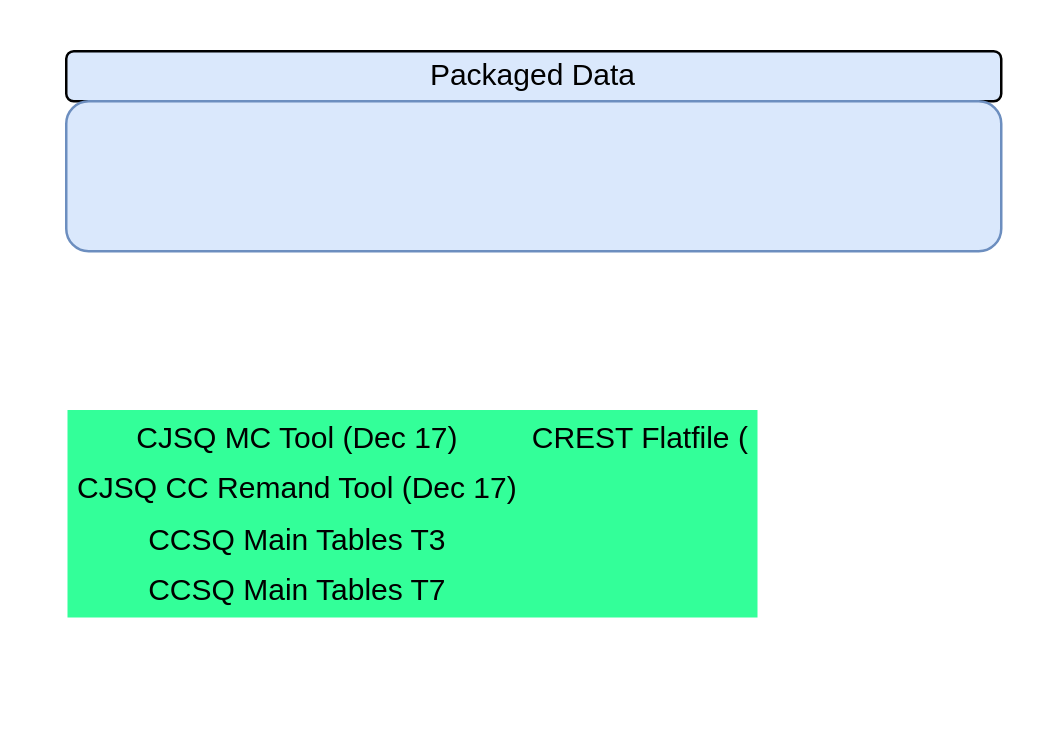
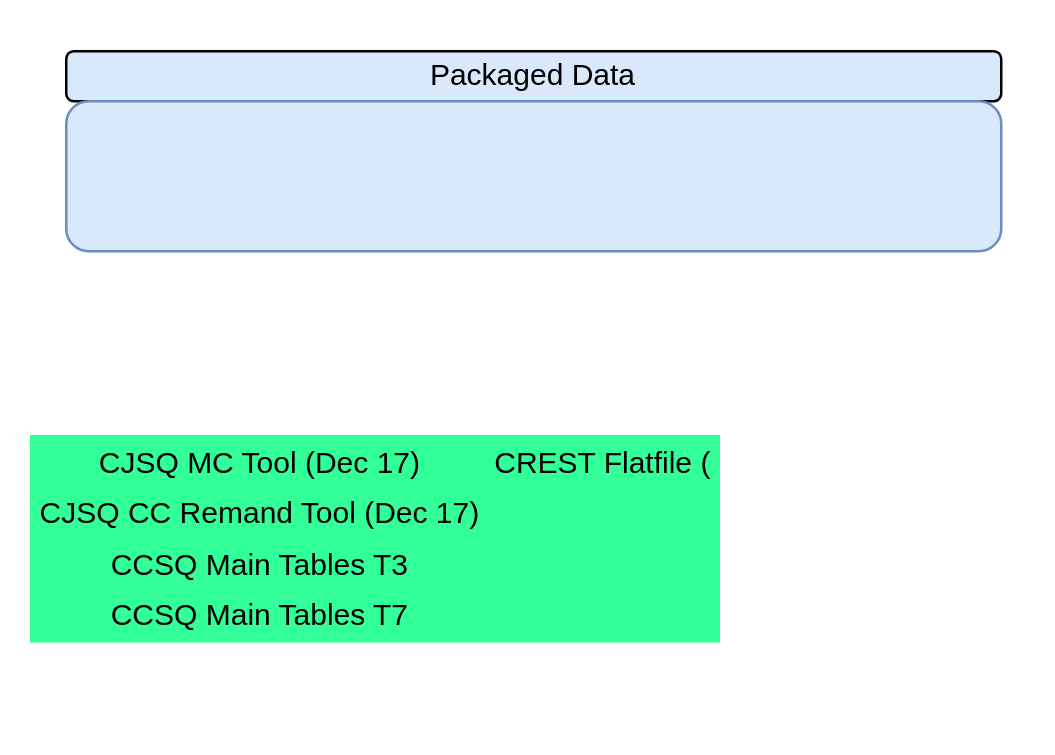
node "CJSQ MC Tool (Dec 17) CREST Flatfile ( CJSQ CC Remand Tool (Dec 17) CCSQ Main Tables T3 CCSQ Main Tables T7": moved (414, 514) -> (376, 539)
